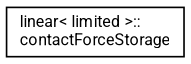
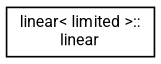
node "linear< limited >:: contactForceStorage": label "linear< limited >:: contactForceStorage" -> "linear< limited >:: linear"
